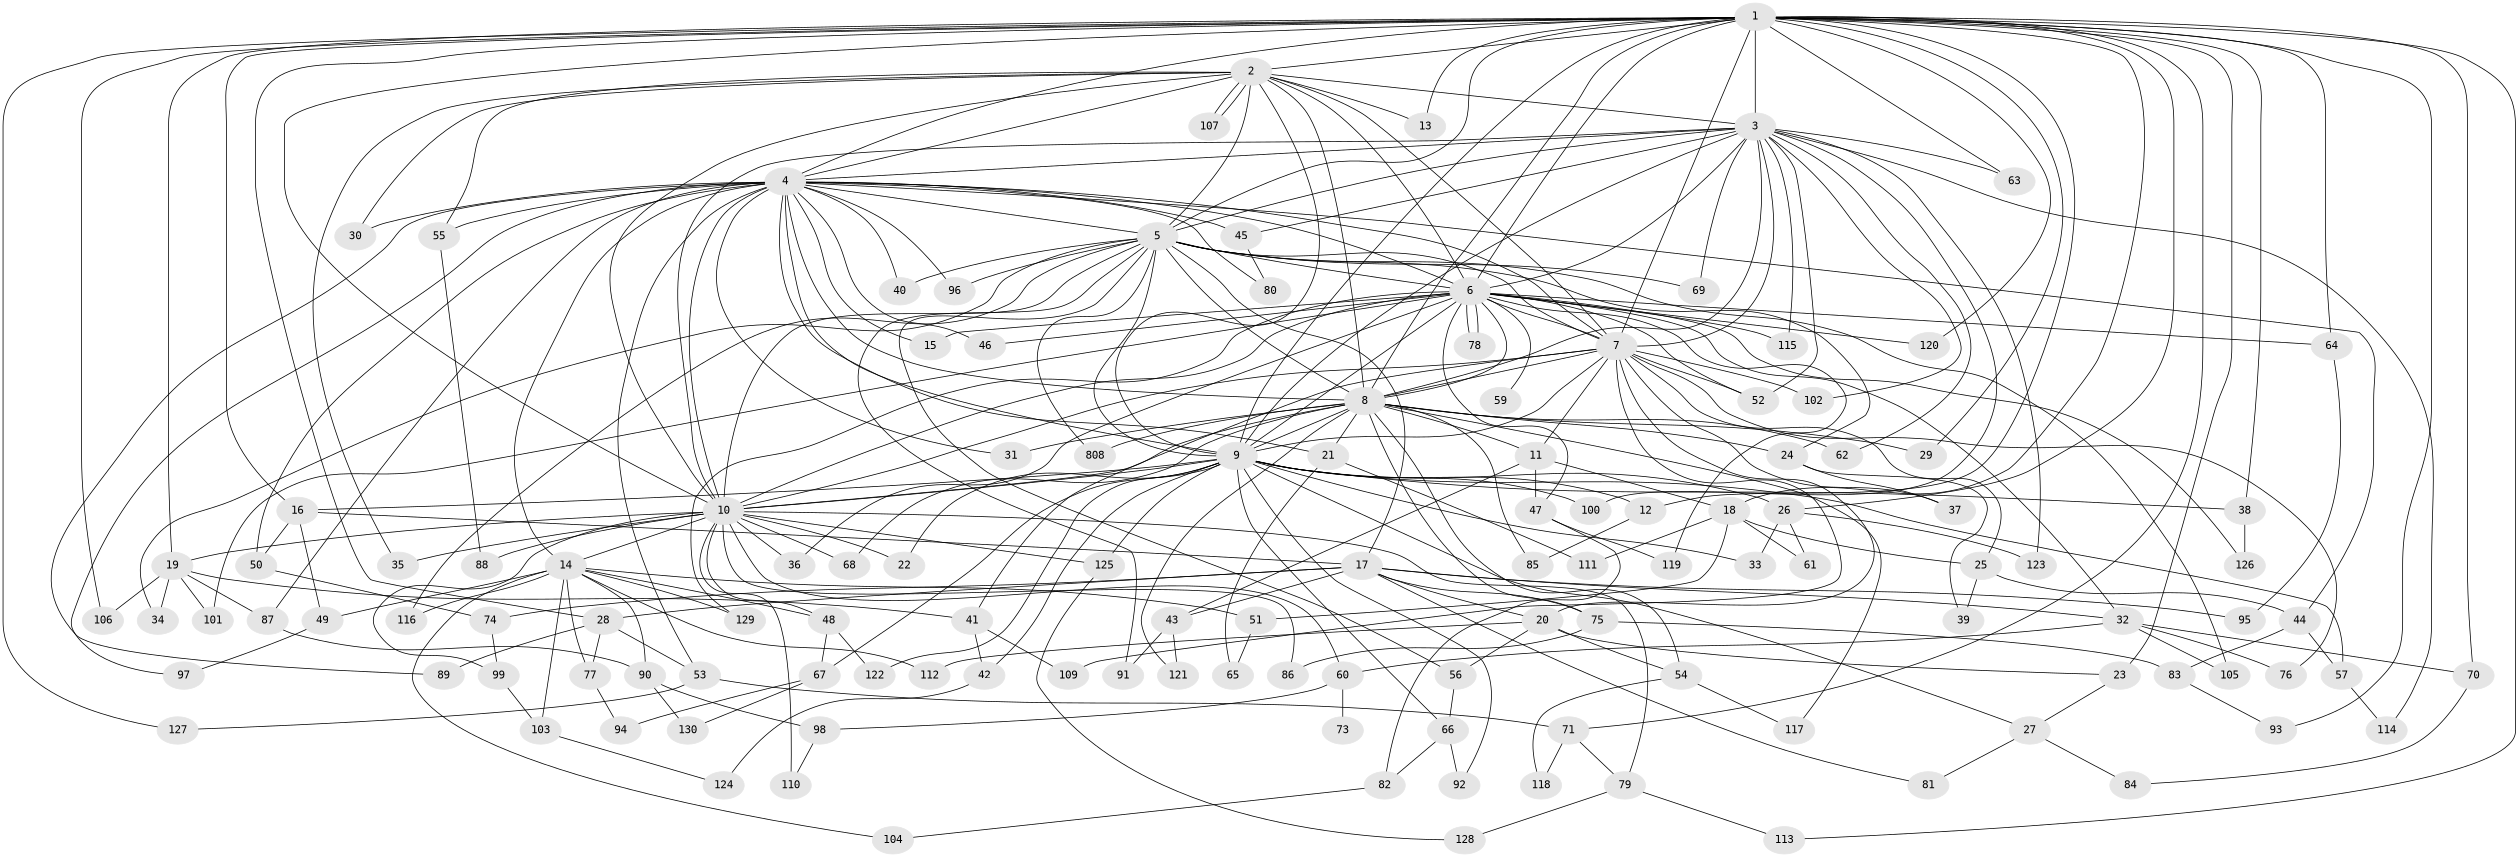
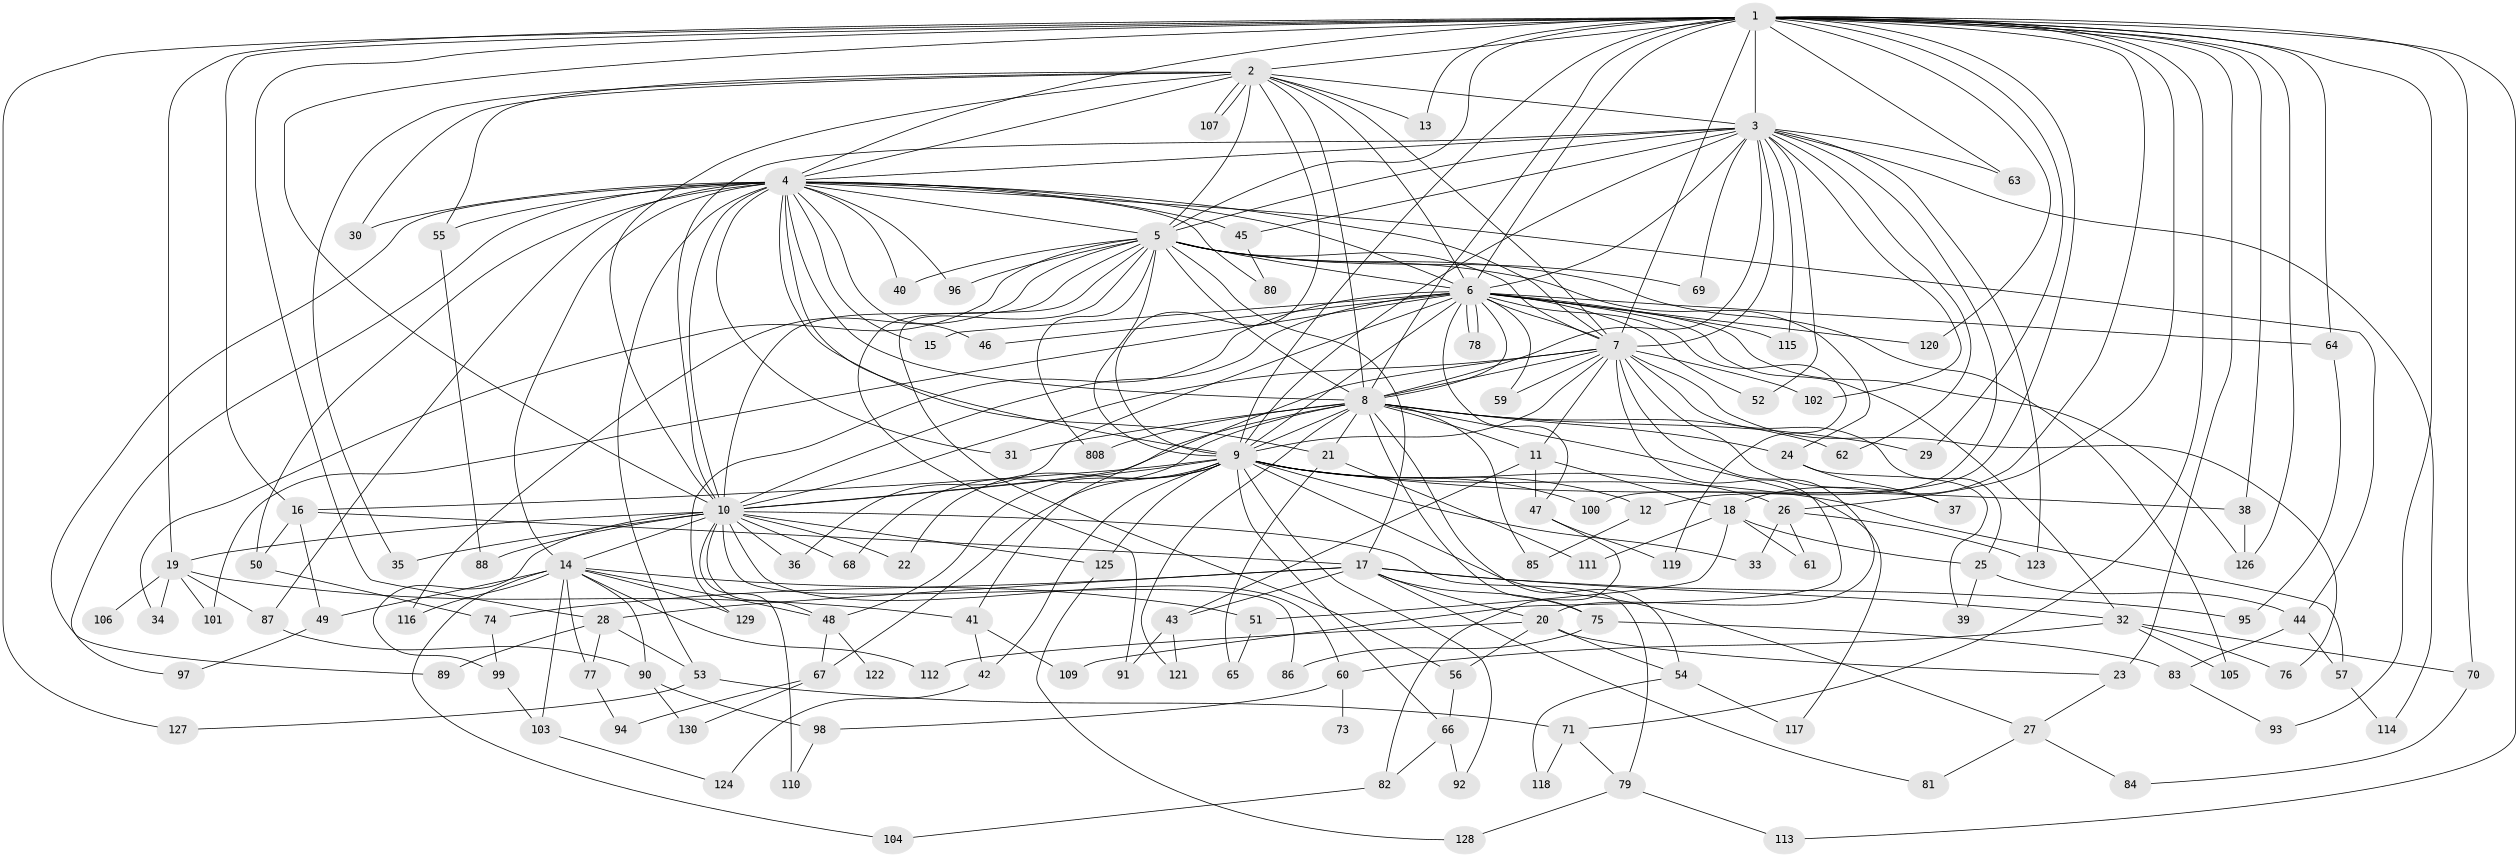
edge "1" -- "106": now "1" -- "126"
edge "7" -- "52": now "7" -- "59"
edge "9" -- "122": now "9" -- "48"
